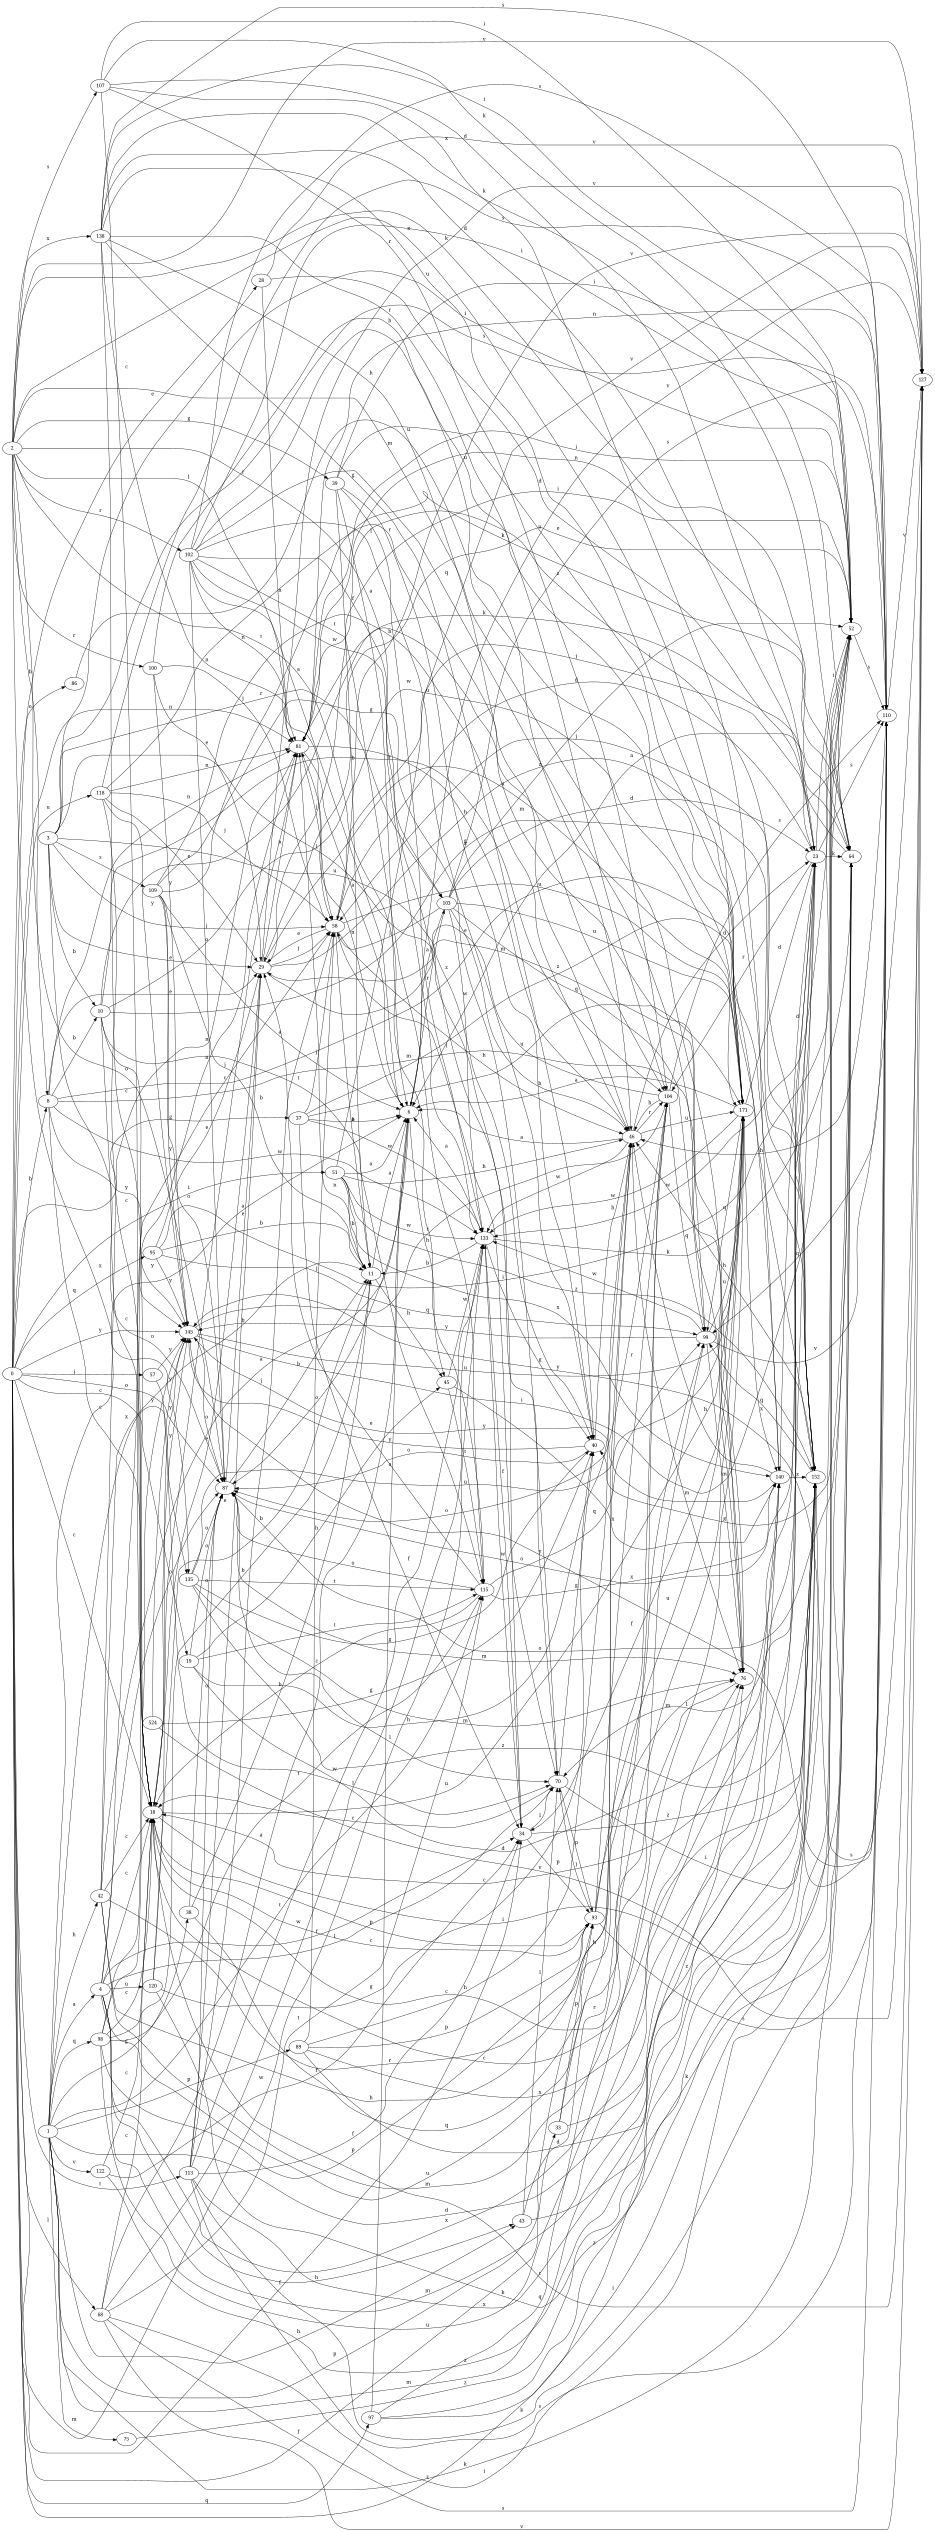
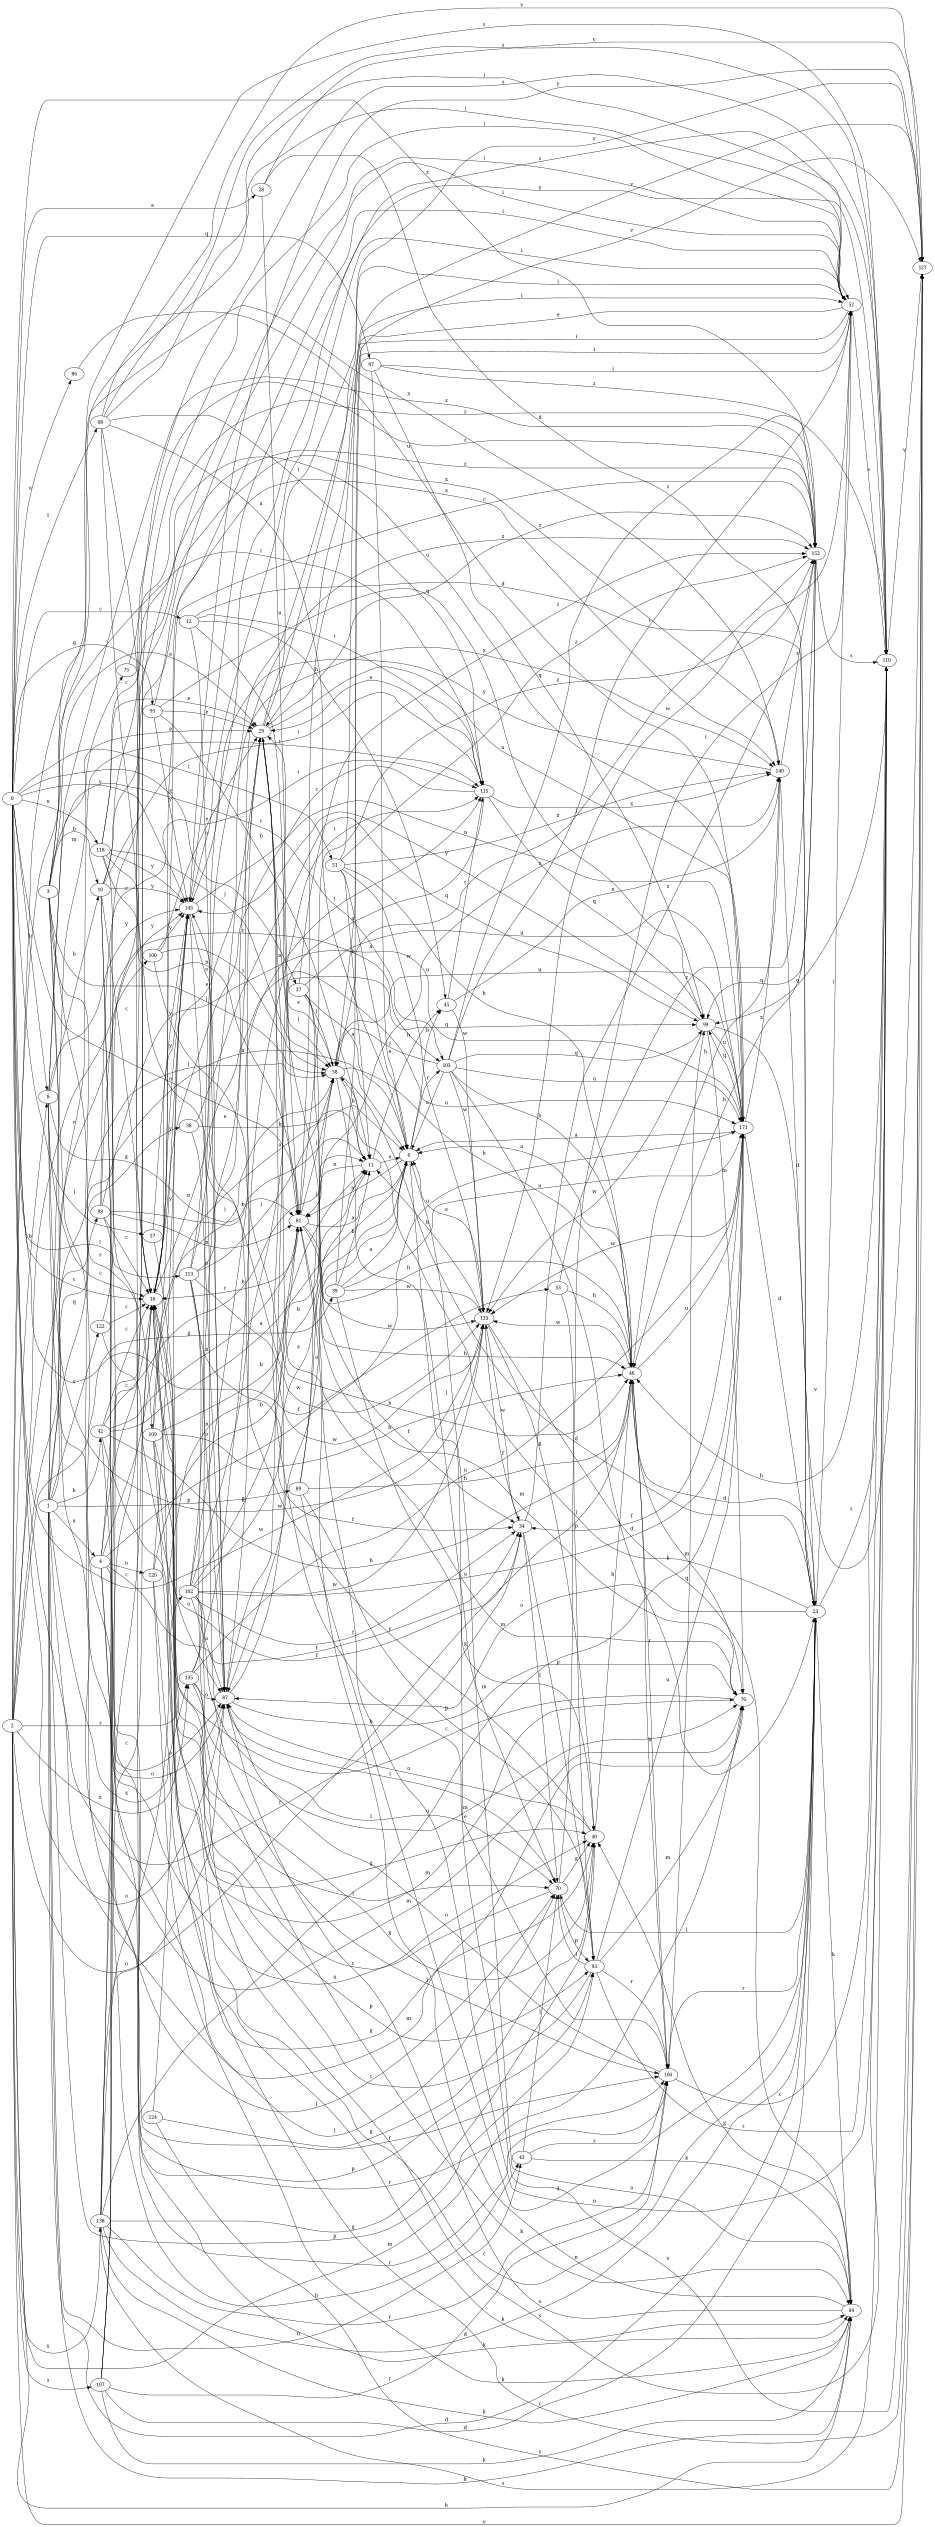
node "19": label "19" -> "12"
node "524": label "524" -> "124"
edge "4" -> "76": removed, label "m"
